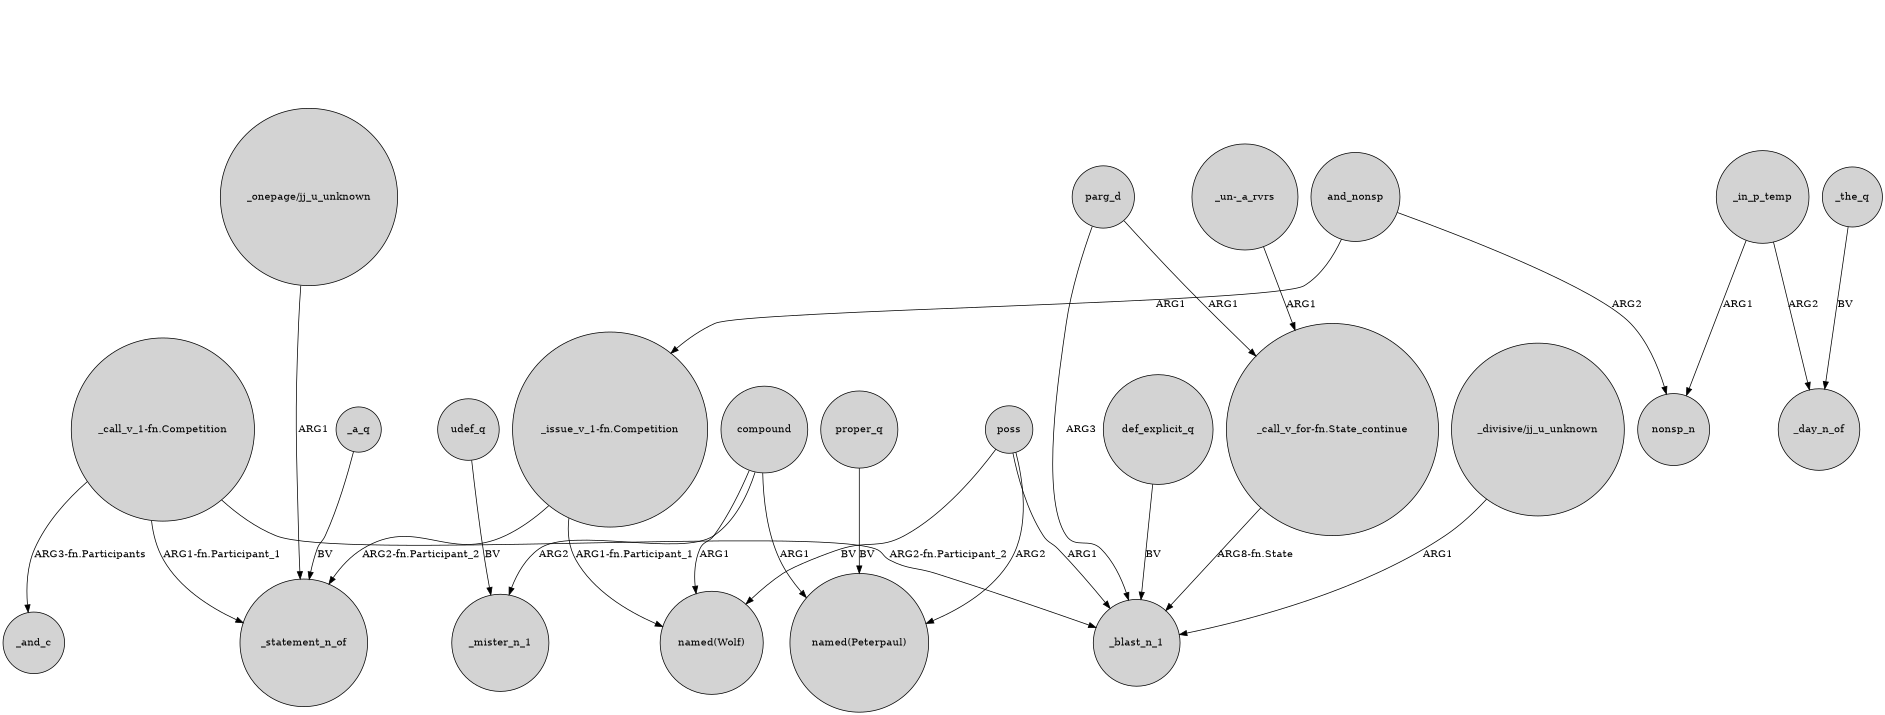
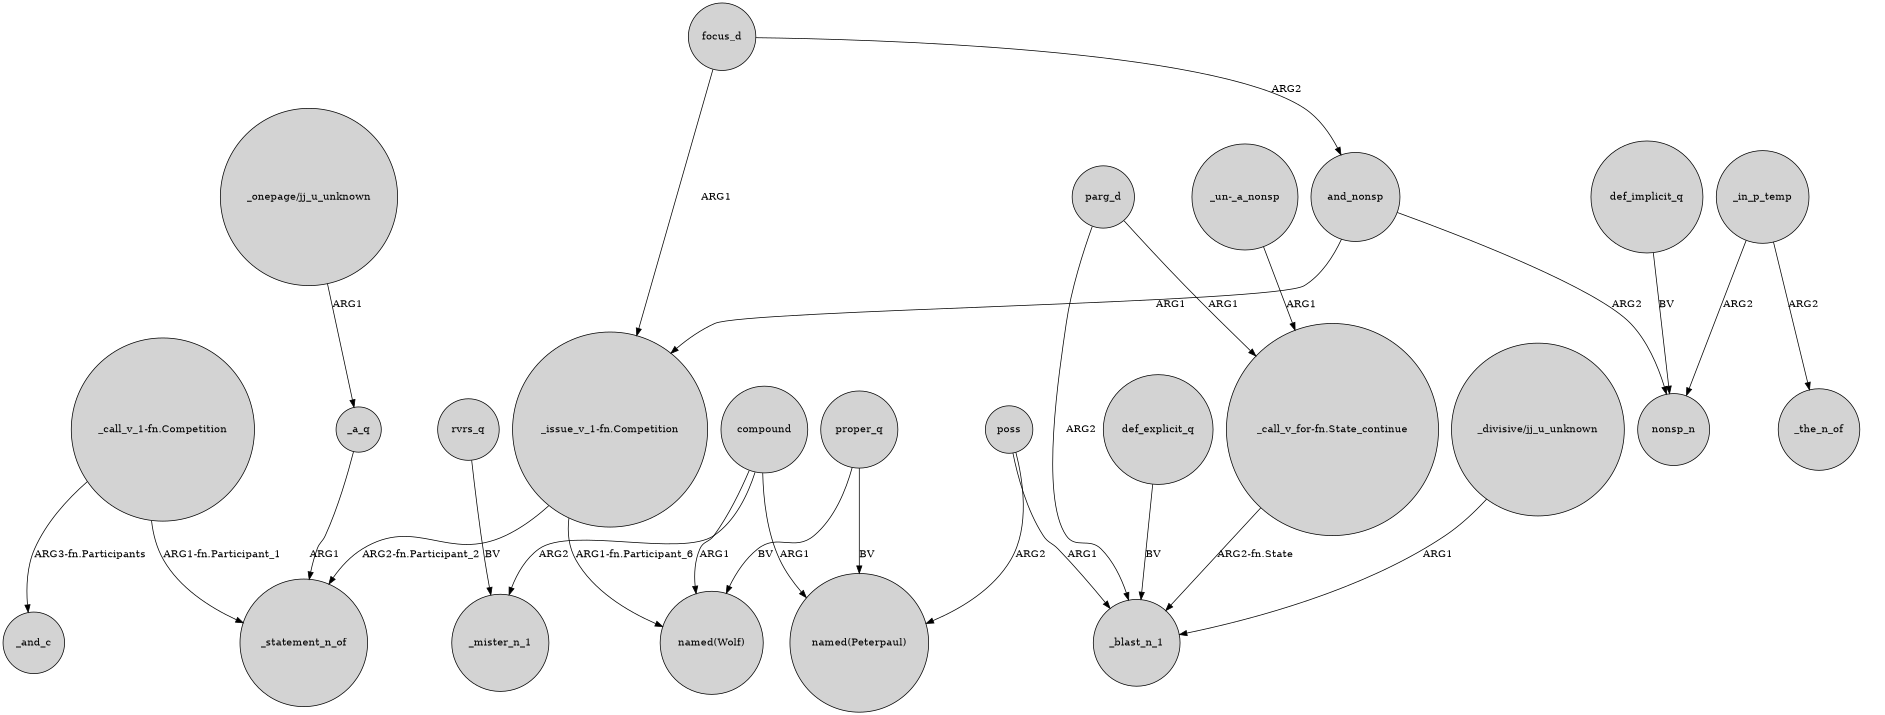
node "focus_d": added
node "_un-_a_rvrs": label "_un-_a_rvrs" -> "_un-_a_nonsp"
node "def_implicit_q": added
node "_the_q": removed
edge "_in_p_temp" -> "nonsp_n": label "ARG1" -> "ARG2"
edge "_onepage/jj_u_unknown" -> "_statement_n_of": now "_onepage/jj_u_unknown" -> "_a_q"
node "udef_q": label "udef_q" -> "rvrs_q"
edge "parg_d" -> "_blast_n_1": label "ARG3" -> "ARG2"
node "_day_n_of": label "_day_n_of" -> "_the_n_of"
edge "_call_v_1-fn.Competition" -> "_blast_n_1": removed, label "ARG2-fn.Participant_2"
edge "poss" -> "named(Wolf)": now "proper_q" -> "named(Wolf)"
edge "_a_q" -> "_statement_n_of": label "BV" -> "ARG1"
edge "_issue_v_1-fn.Competition" -> "named(Wolf)": label "ARG1-fn.Participant_1" -> "ARG1-fn.Participant_6"
edge "_call_v_for-fn.State_continue" -> "_blast_n_1": label "ARG8-fn.State" -> "ARG2-fn.State"
